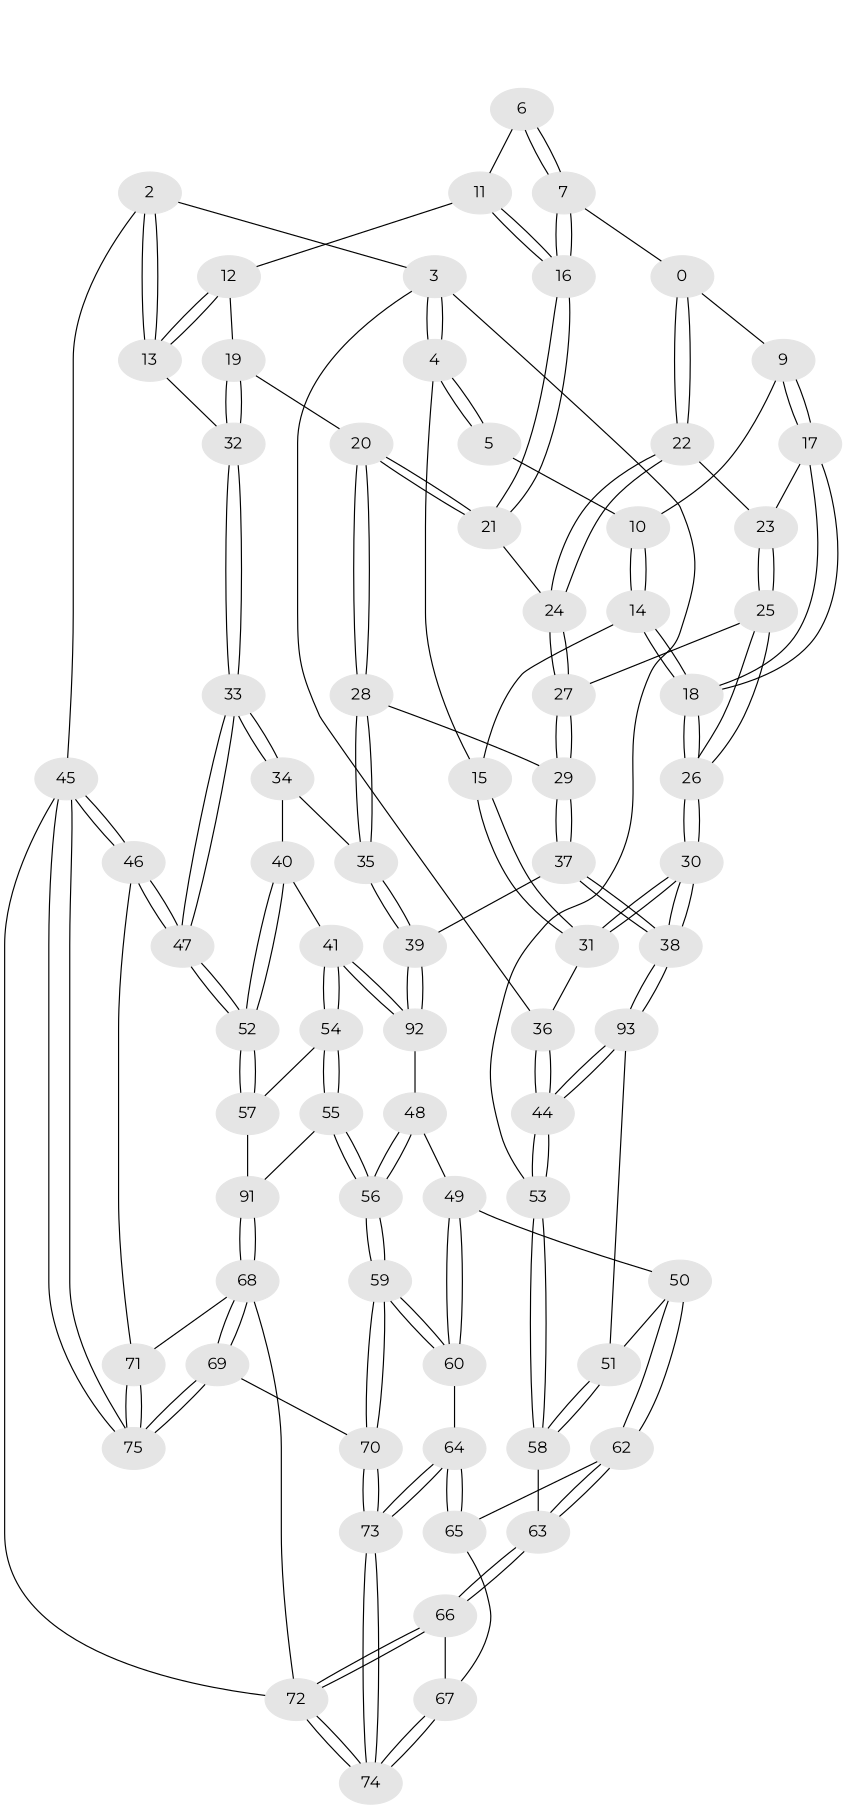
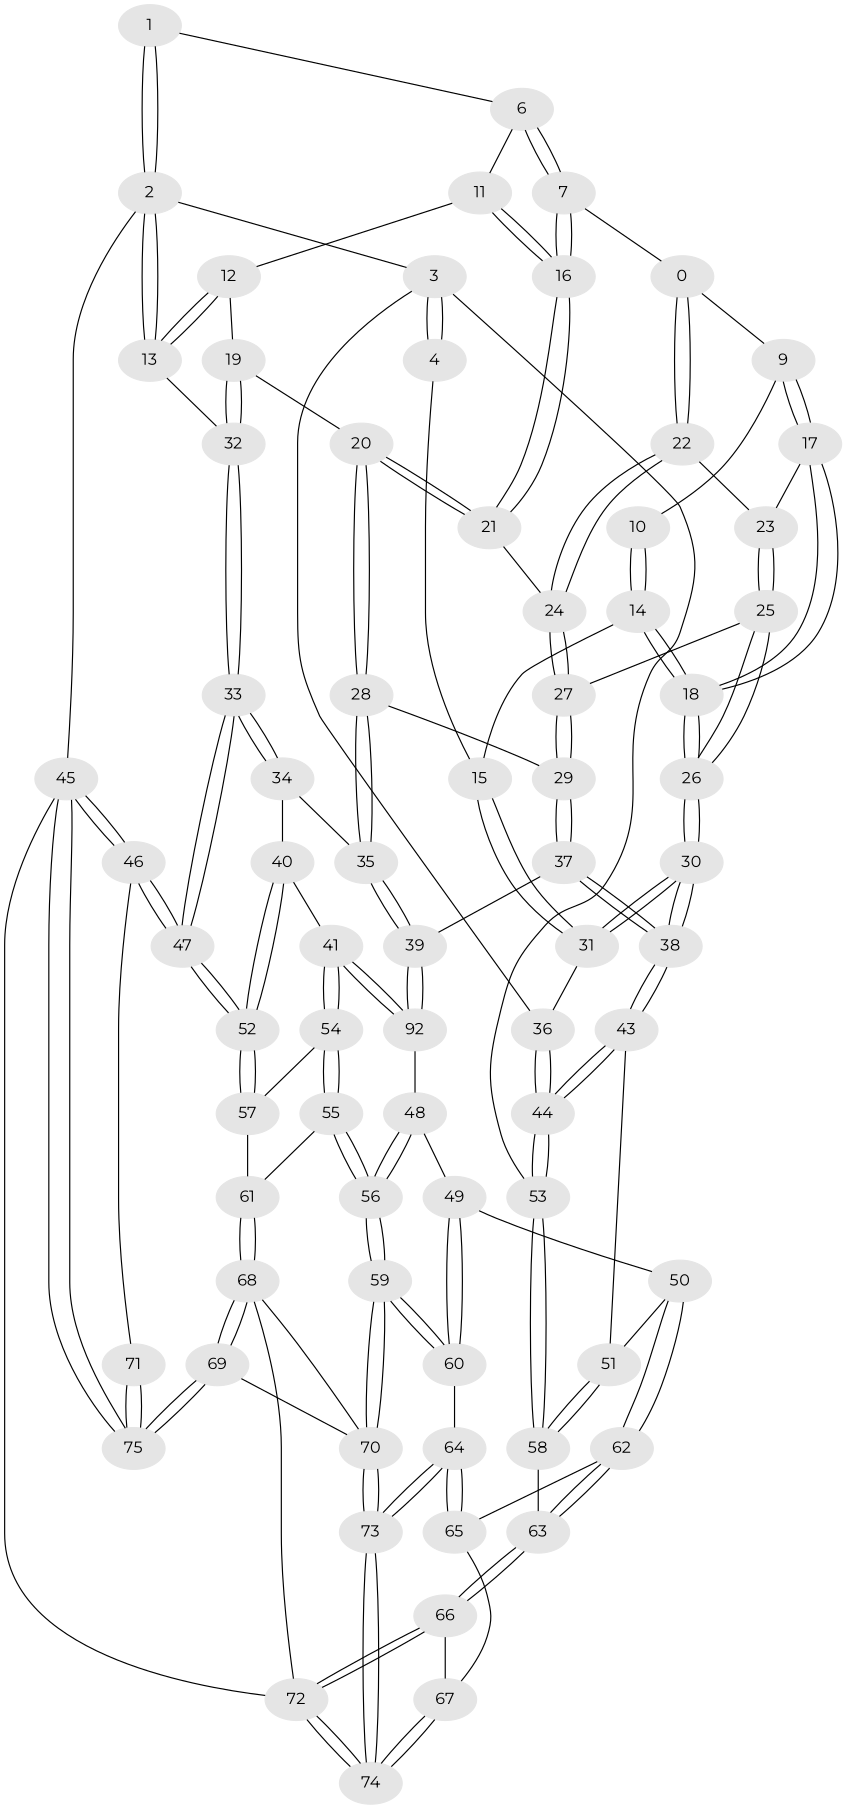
node "1": added
node "5": removed
node "93": label "93" -> "43"
node "91": label "91" -> "61"
edge "68" -- "71": now "68" -- "70"
